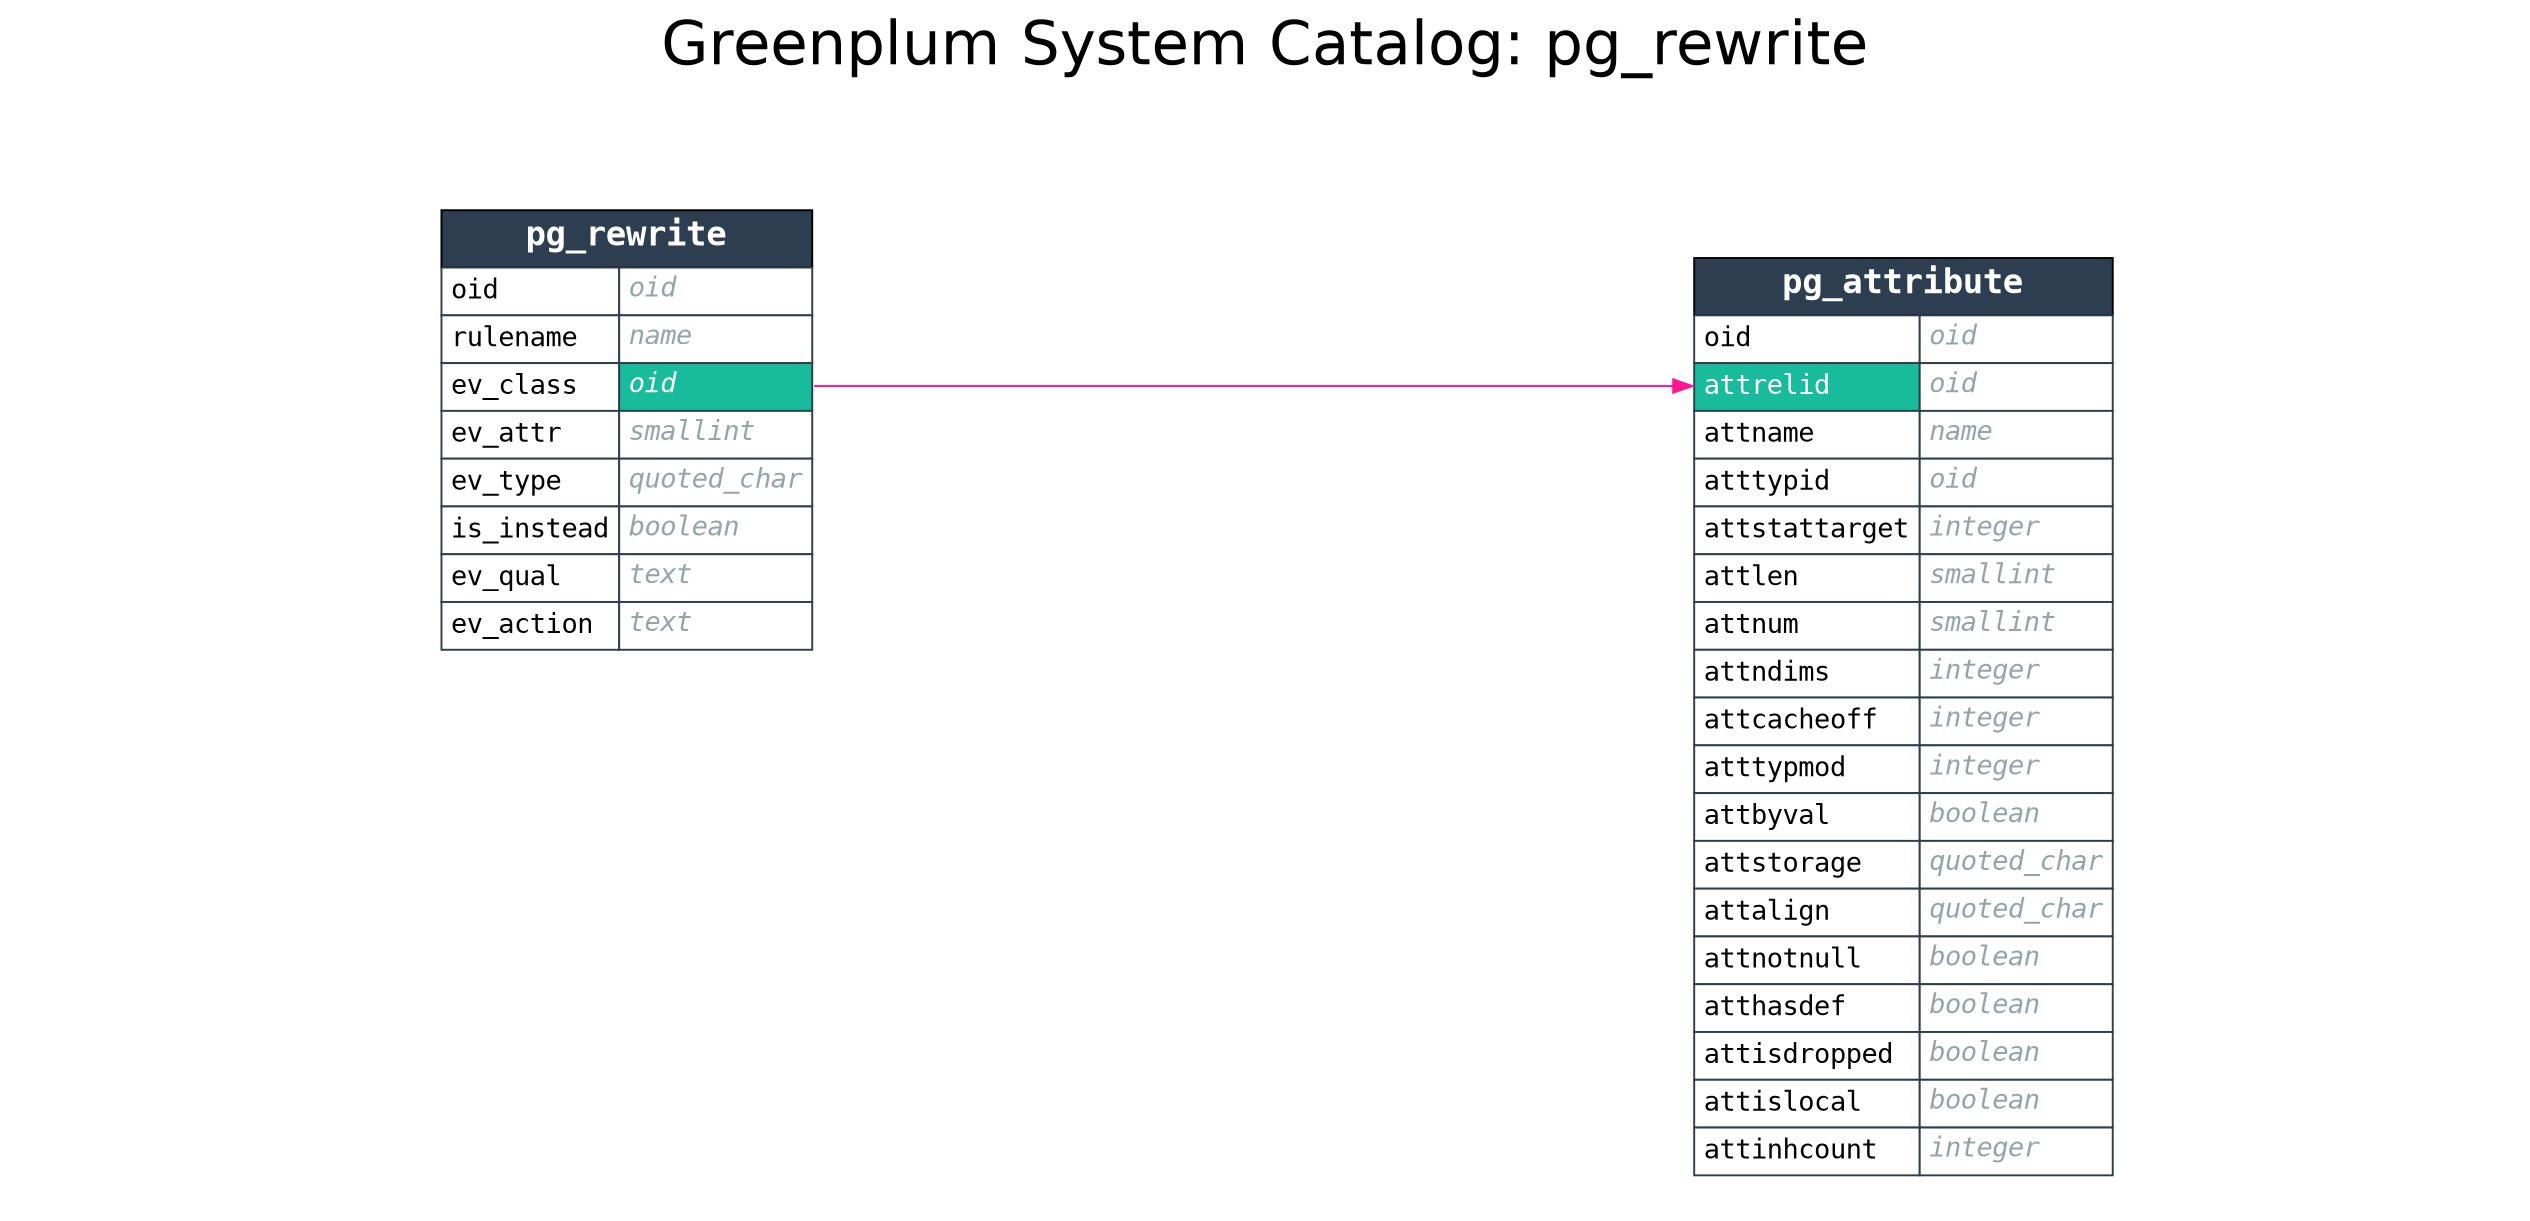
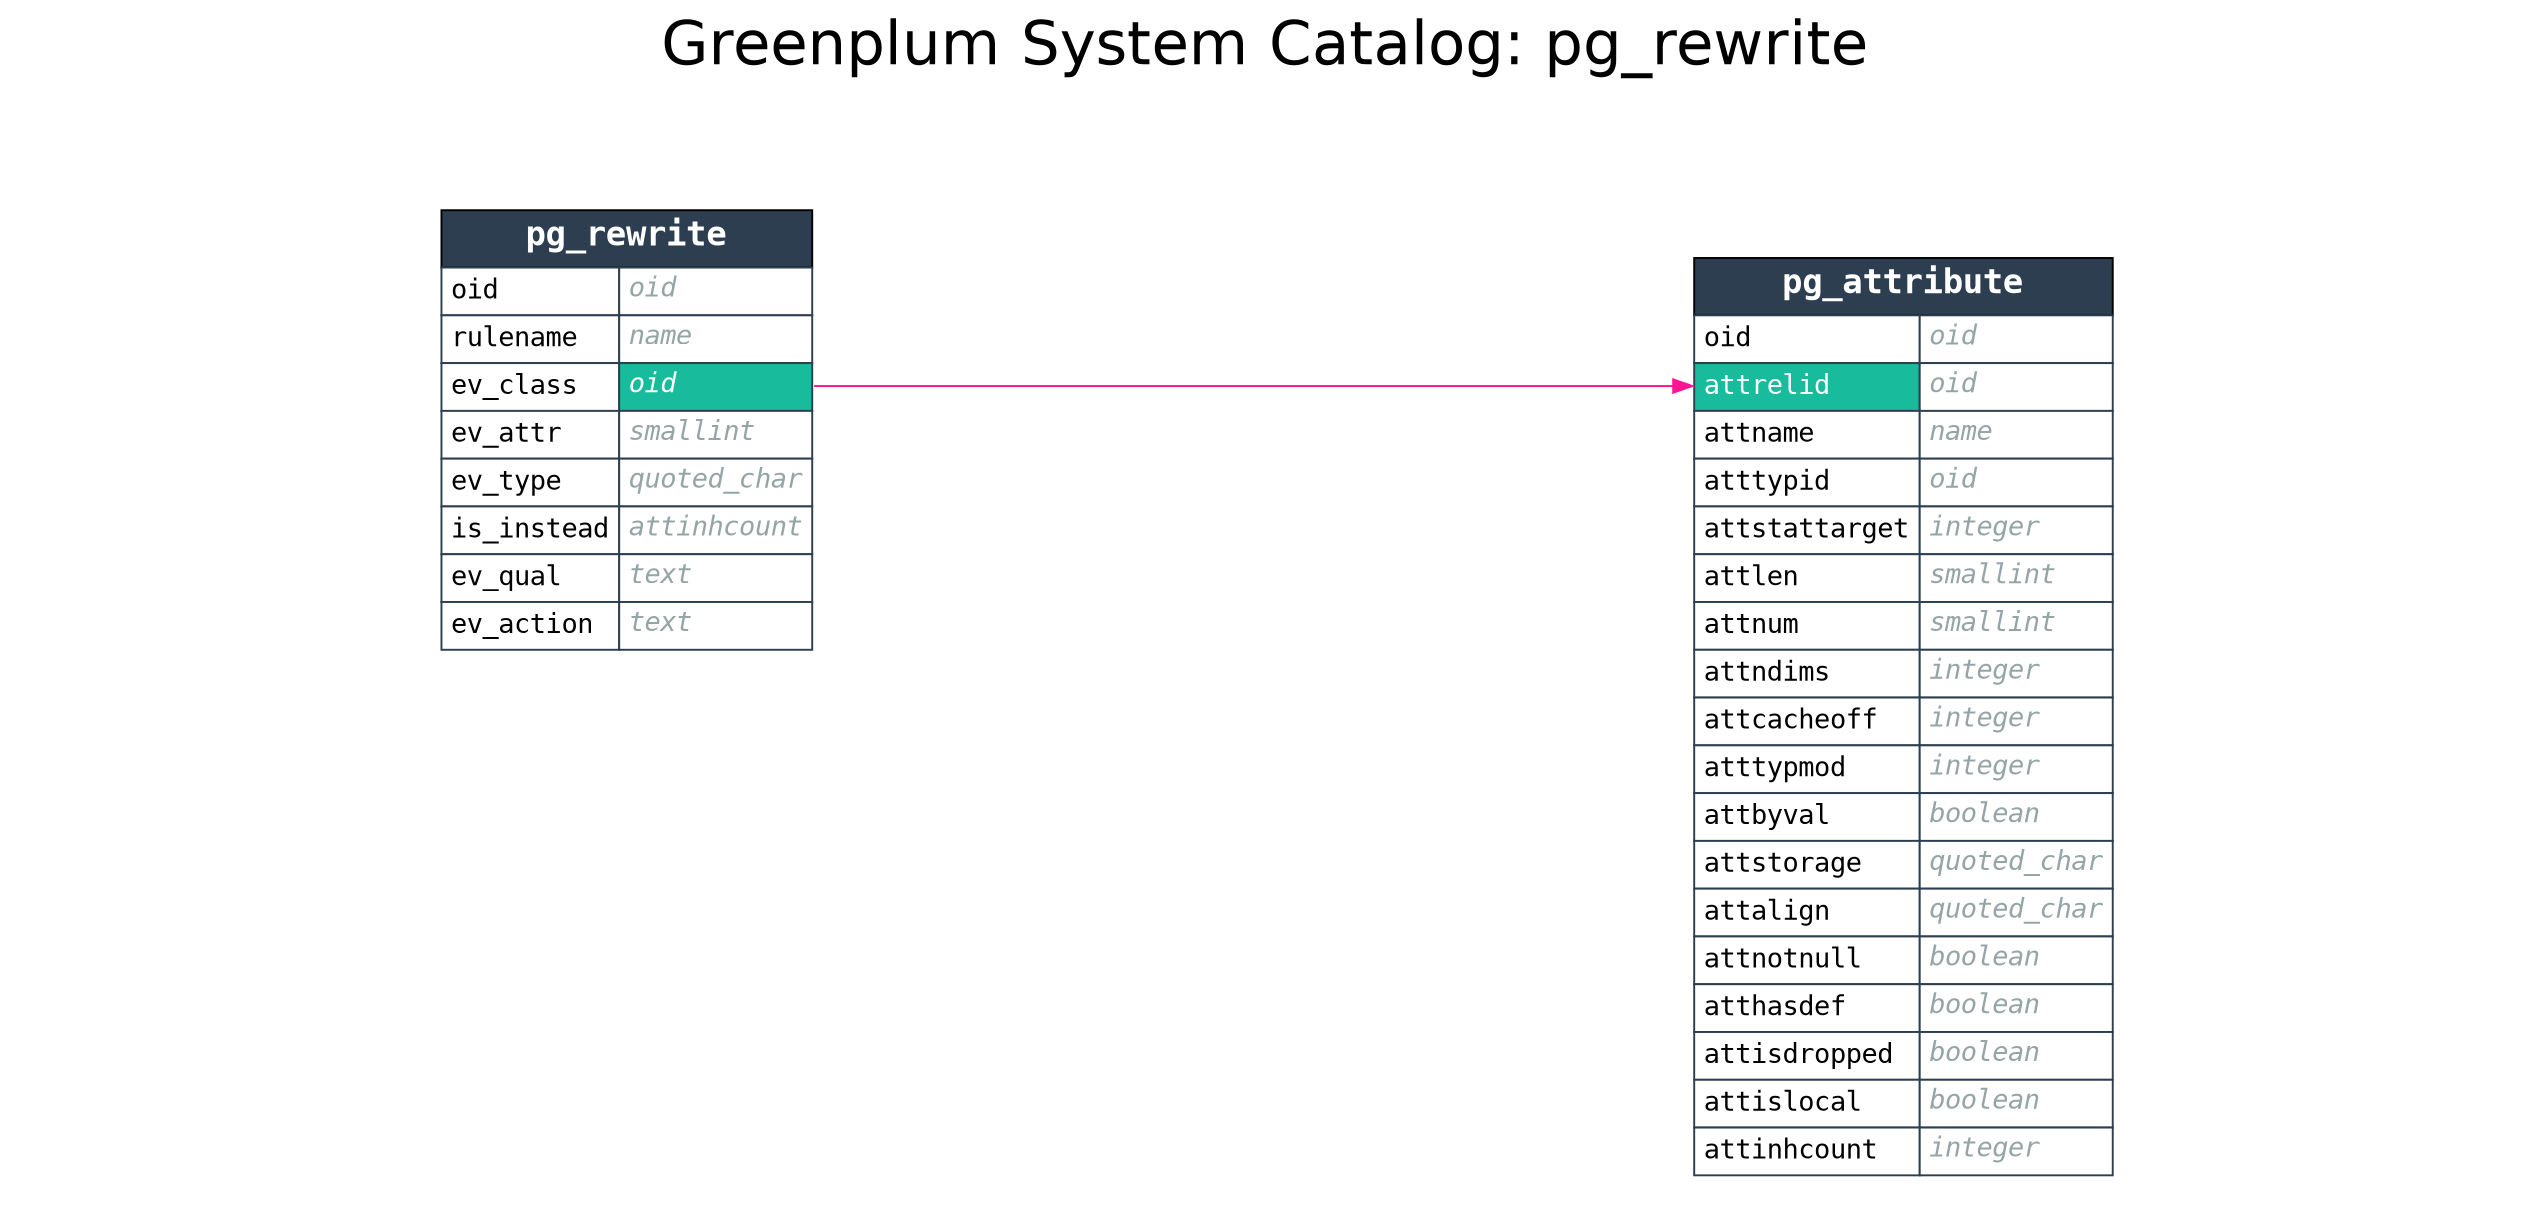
node "pg_rewrite": text "boolean" -> "attinhcount"
